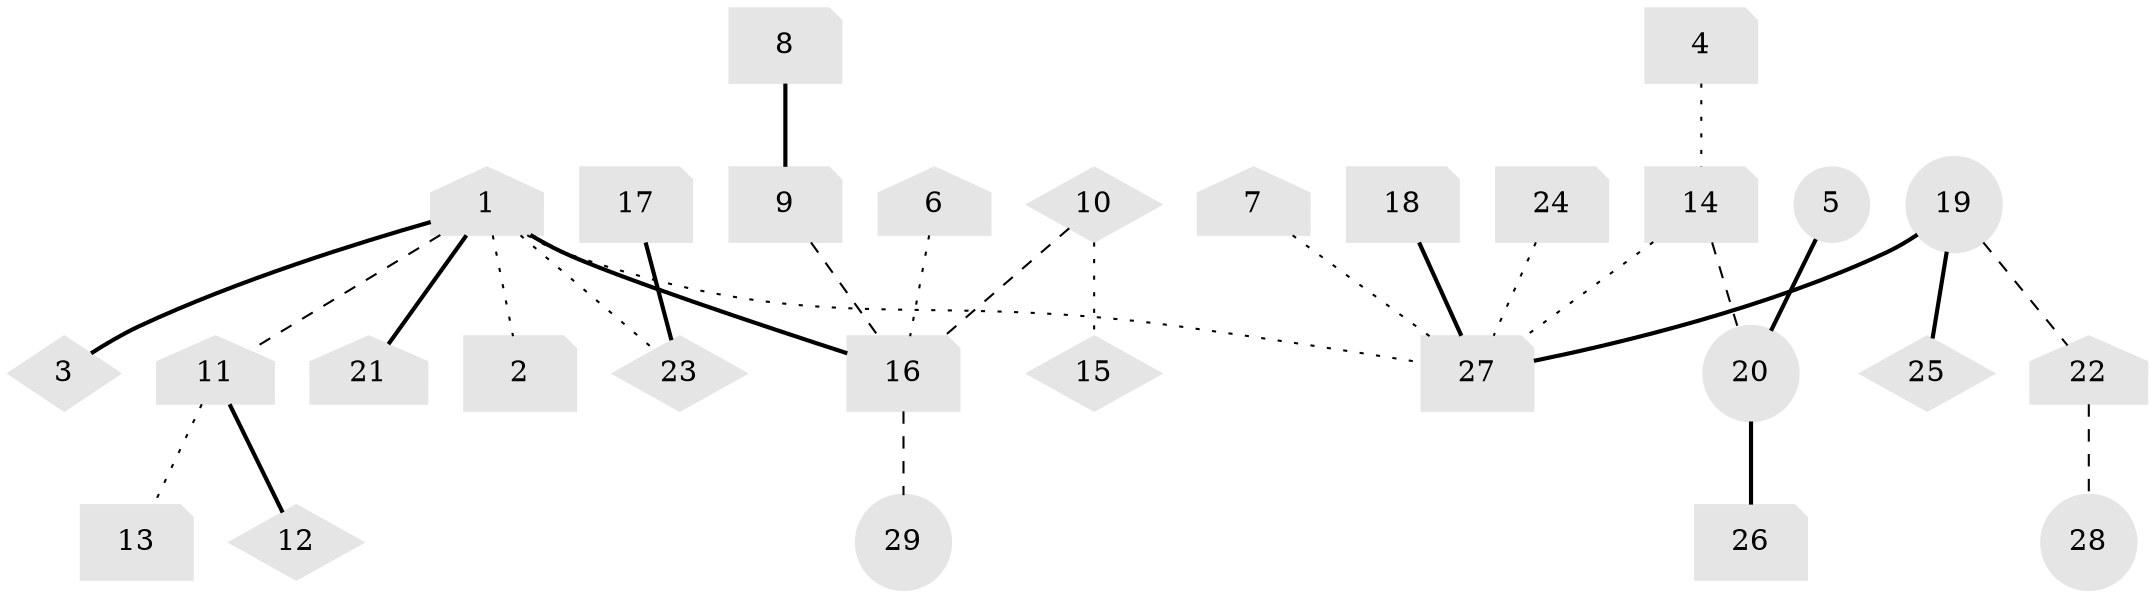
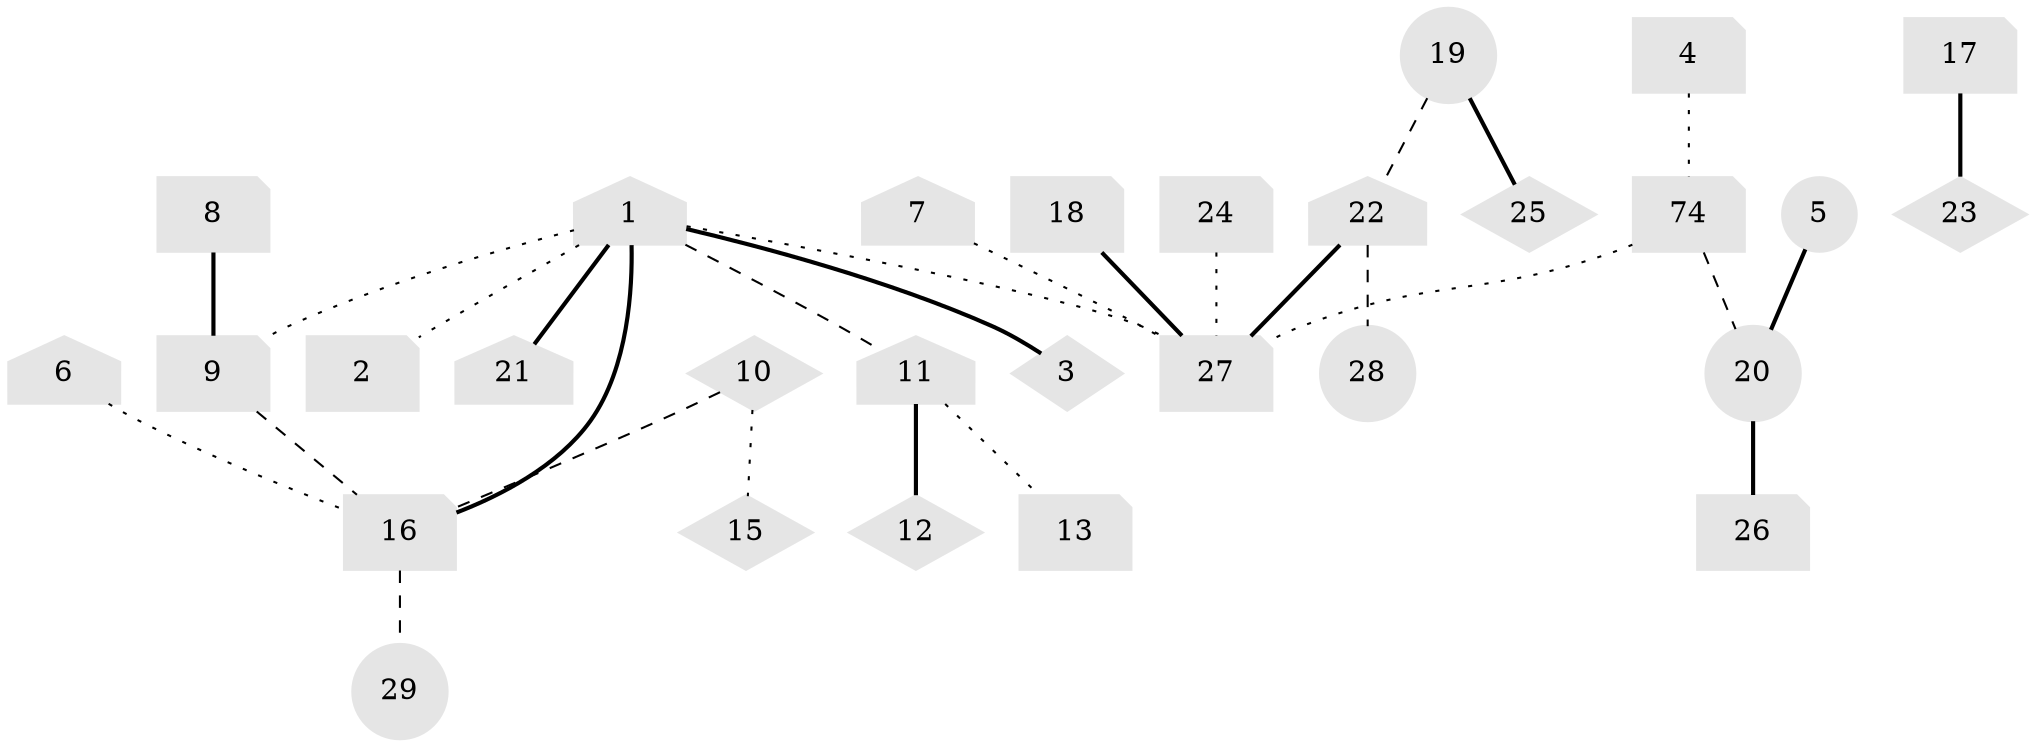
node "14": label "14" -> "74"
edge "1" -- "23": now "1" -- "9"
edge "19" -- "27": now "22" -- "27"
